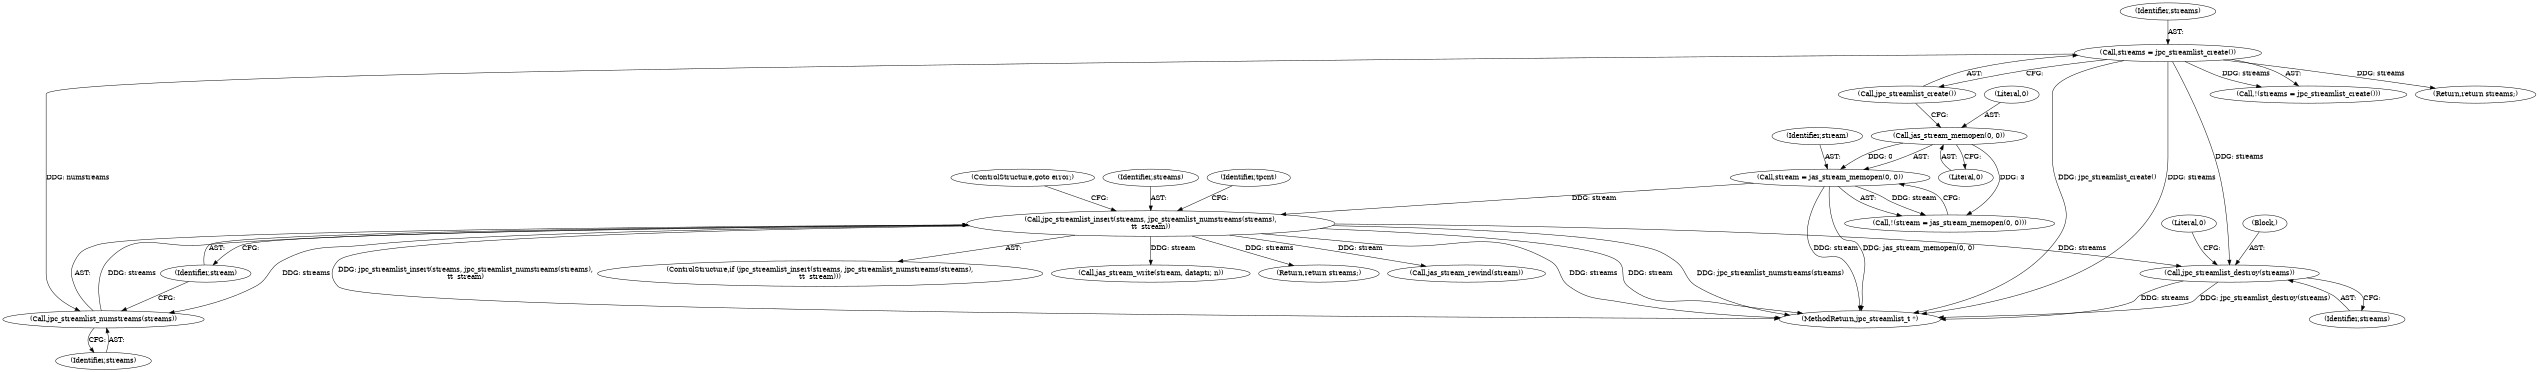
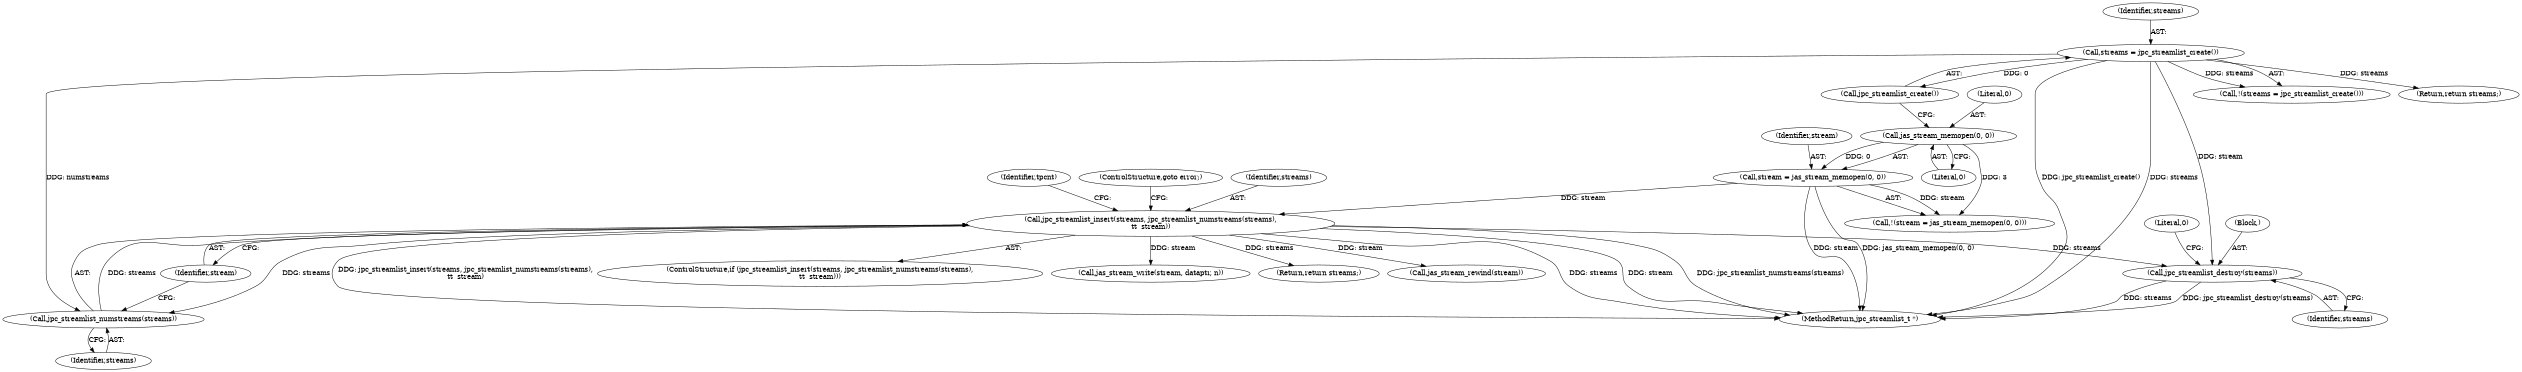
edge "(Call,streams = jpc_streamlist_create())" -> "(Call,jpc_streamlist_create())": label "CFG: " -> "DDG: 0"
edge "(Call,streams = jpc_streamlist_create())" -> "(Call,jpc_streamlist_destroy(streams))": label "DDG: streams" -> "DDG: stream"
edge "(Call,!(stream = jas_stream_memopen(0, 0)))" -> "(Call,stream = jas_stream_memopen(0, 0))": removed, label "CFG:"
